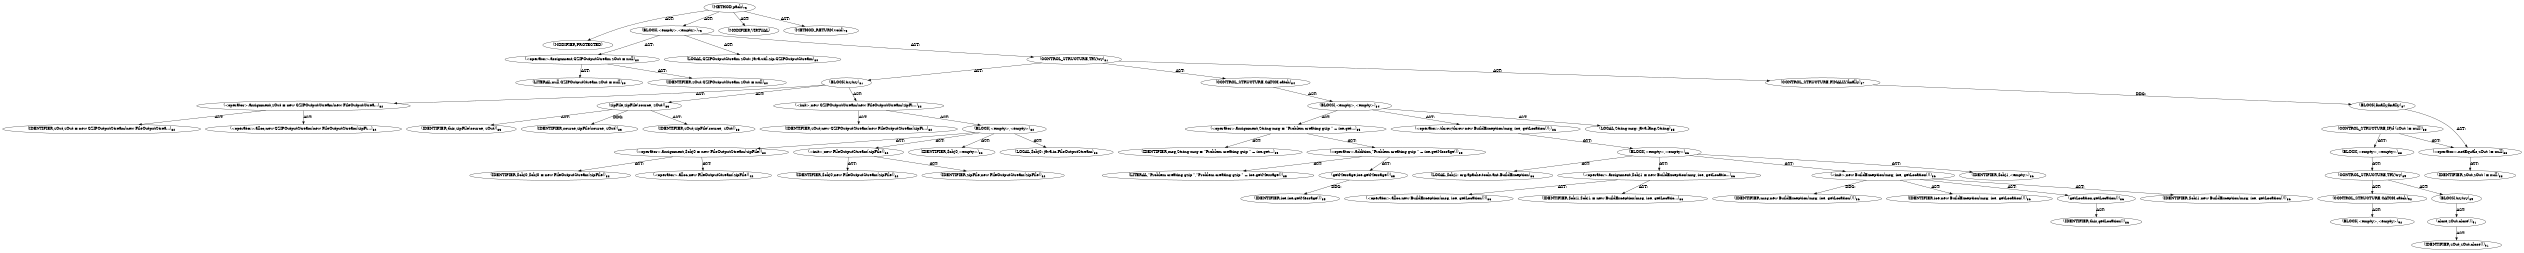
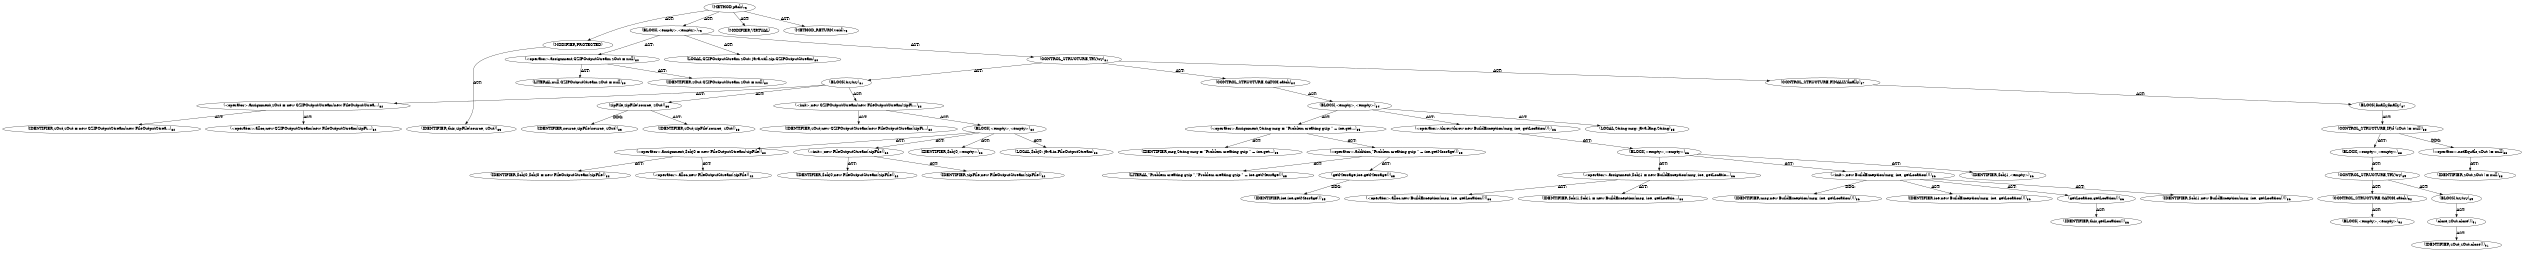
edge "(CONTROL_STRUCTURE,FINALLY,finally)" -> "(BLOCK,finally,finally)": label "DDG: " -> "AST: "
edge "(zipFile,zipFile(source, zOut))" -> "(IDENTIFIER,this,zipFile(source, zOut))": now "(MODIFIER,PROTECTED)" -> "(IDENTIFIER,this,zipFile(source, zOut))"
edge "(BLOCK,finally,finally)" -> "(<operator>.notEquals,zOut != null)": now "(BLOCK,finally,finally)" -> "(CONTROL_STRUCTURE,IF,if (zOut != null))"
edge "(CONTROL_STRUCTURE,IF,if (zOut != null))" -> "(<operator>.notEquals,zOut != null)": label "AST: " -> "DDG: "
node "(LOCAL,$obj1: org.apache.tools.ant.BuildException)": removed
